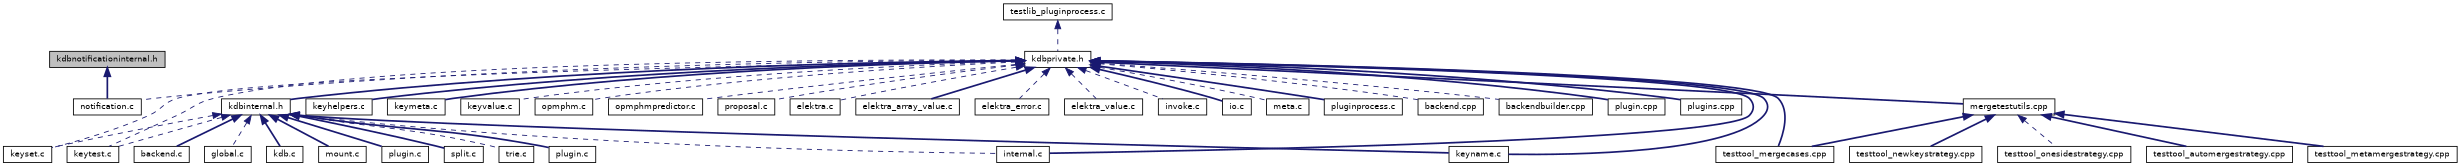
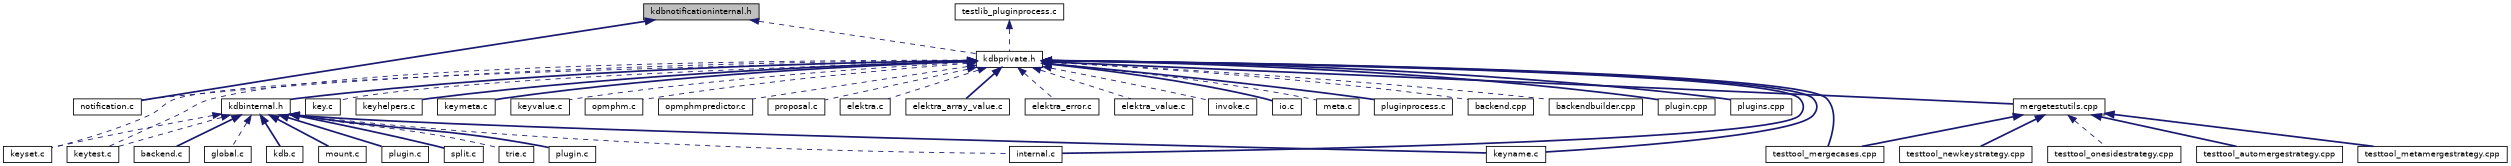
edge "kdbprivate.h" -> "kdbnotificationinternal.h": added
node "key.c": added
